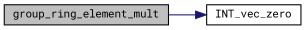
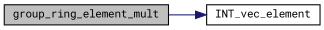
node "INT_vec_zero": label "INT_vec_zero" -> "INT_vec_element"
